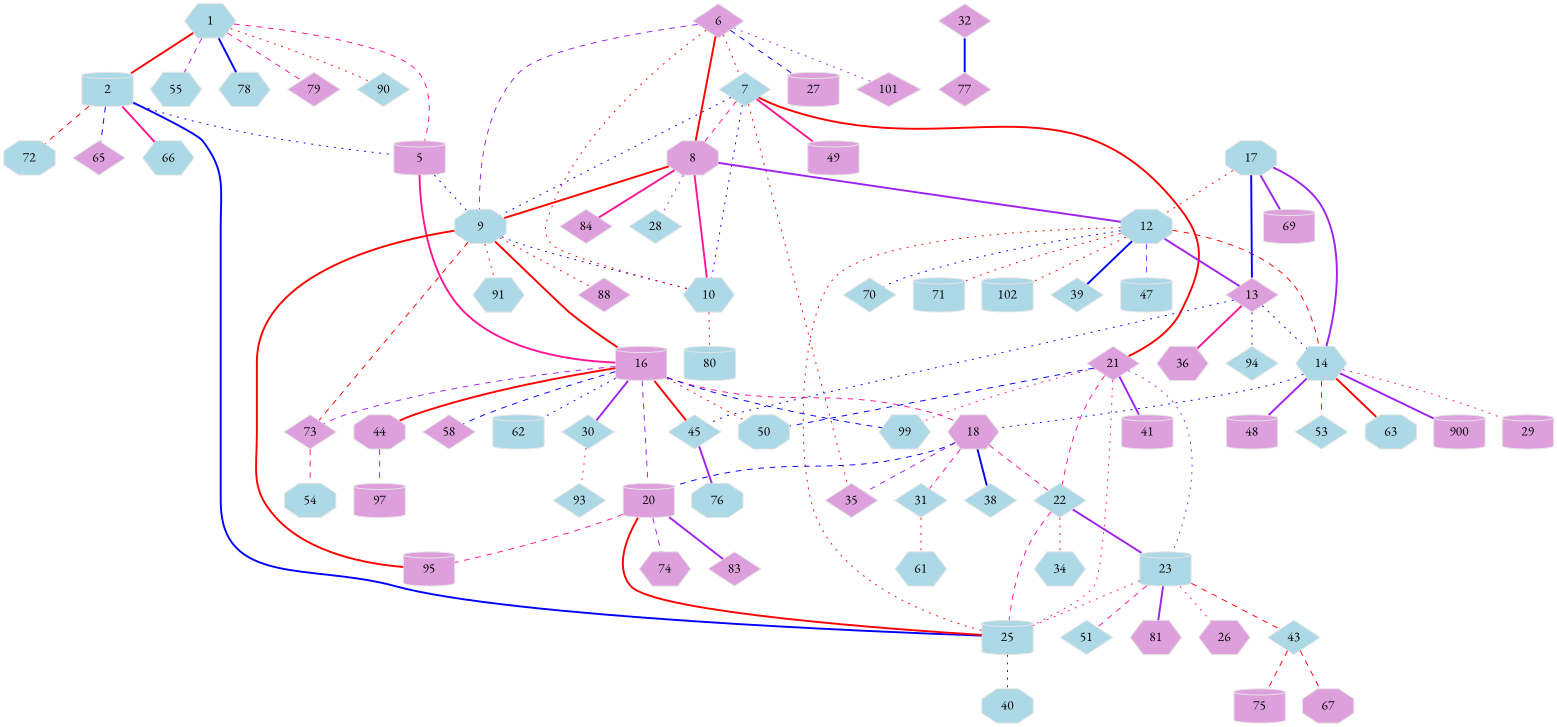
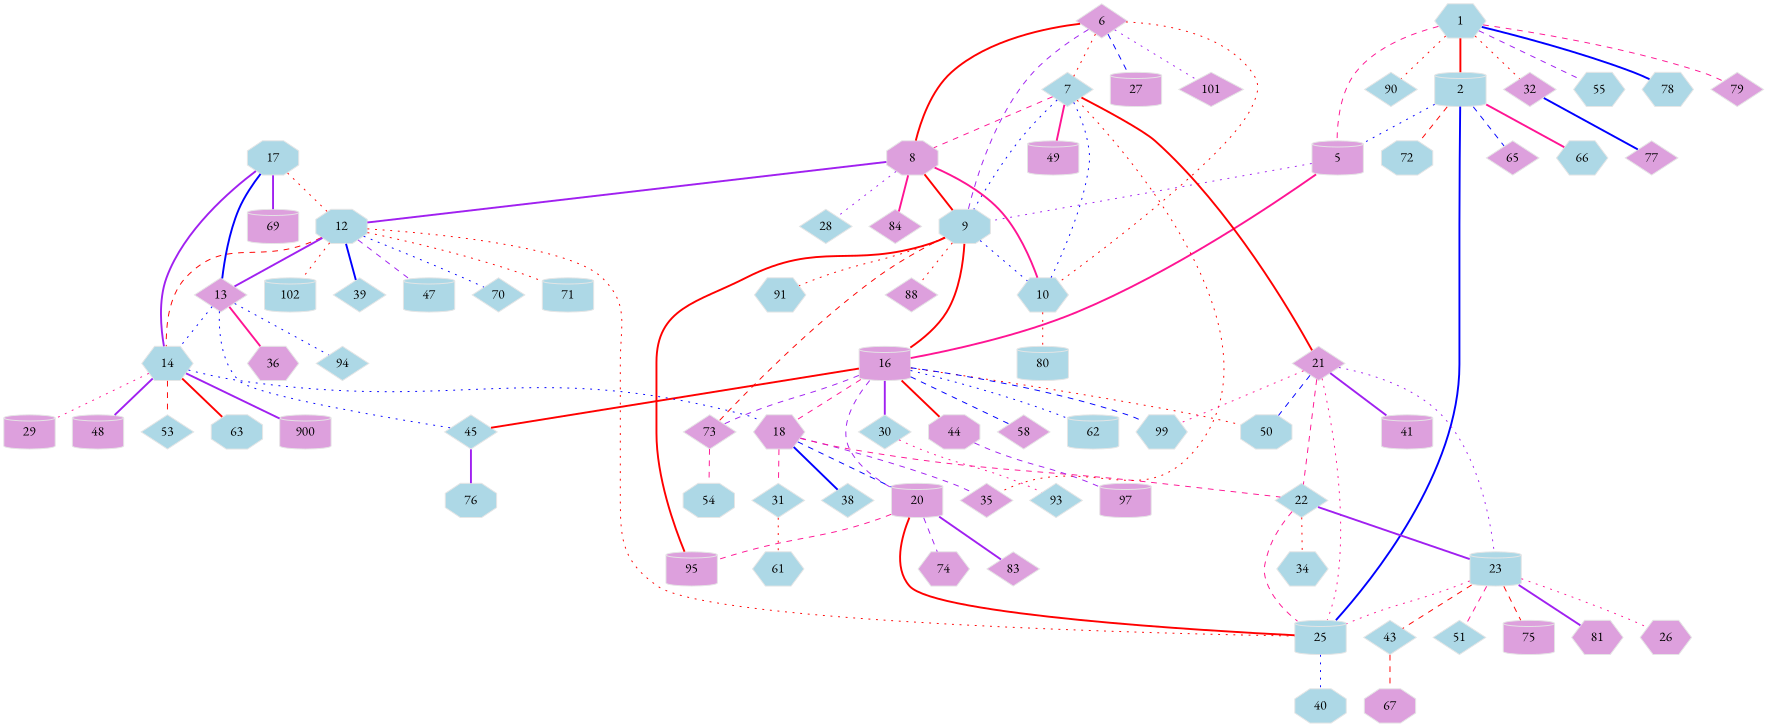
edge "1" -- "32": added
edge "5" -- "9": color blue -> purple
edge "43" -- "75": now "23" -- "75"
